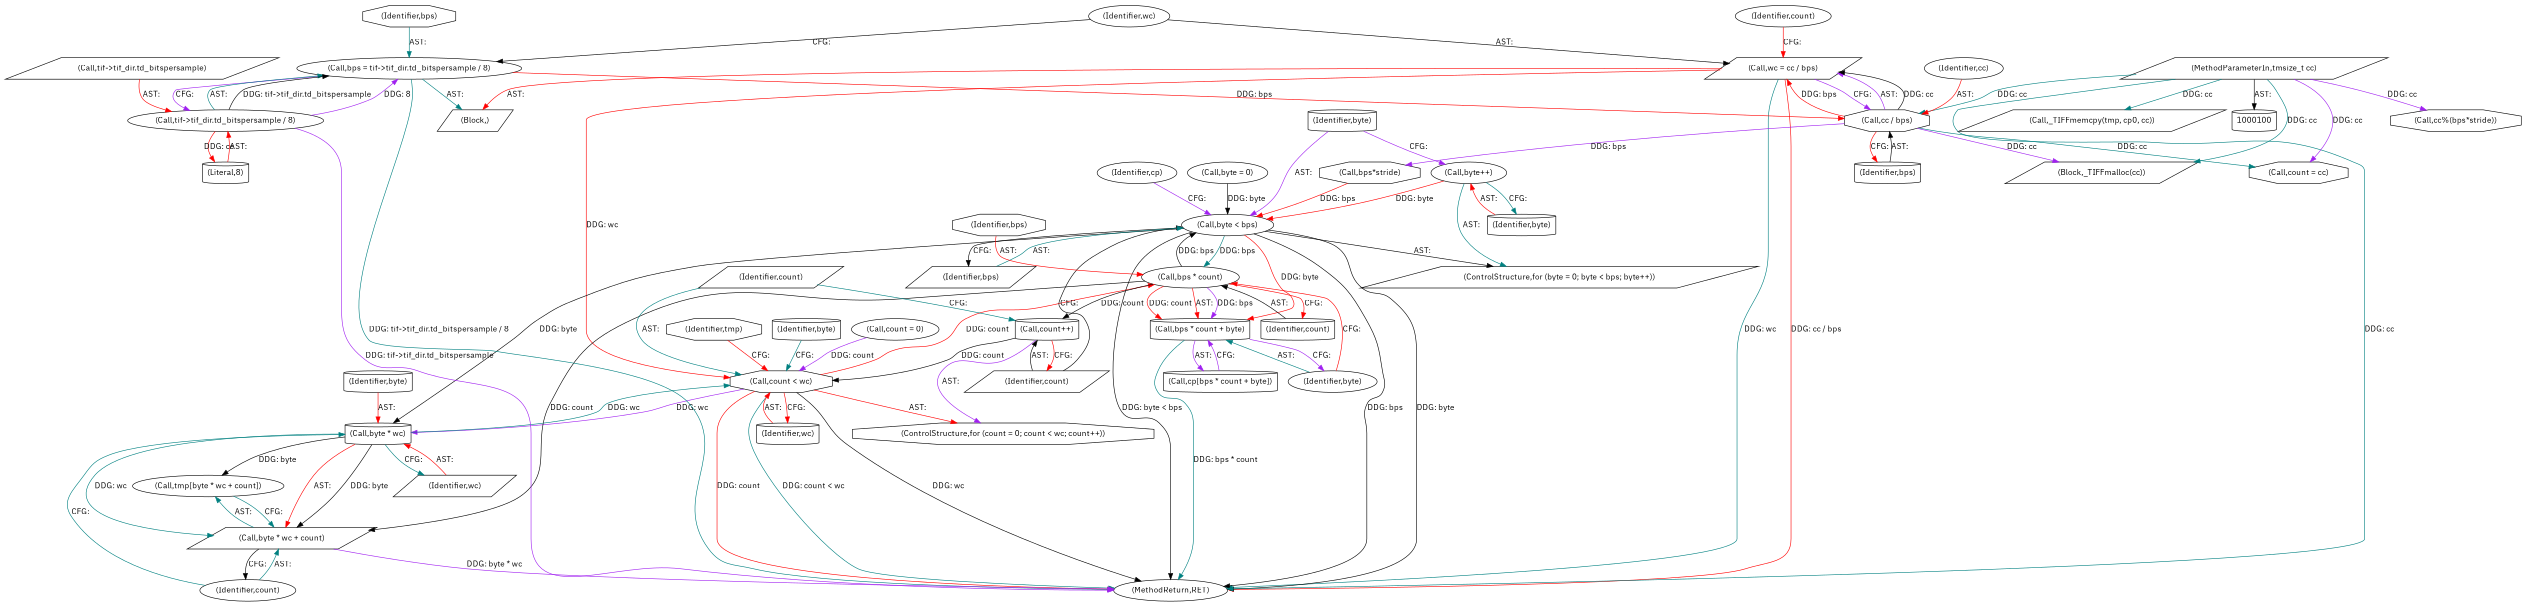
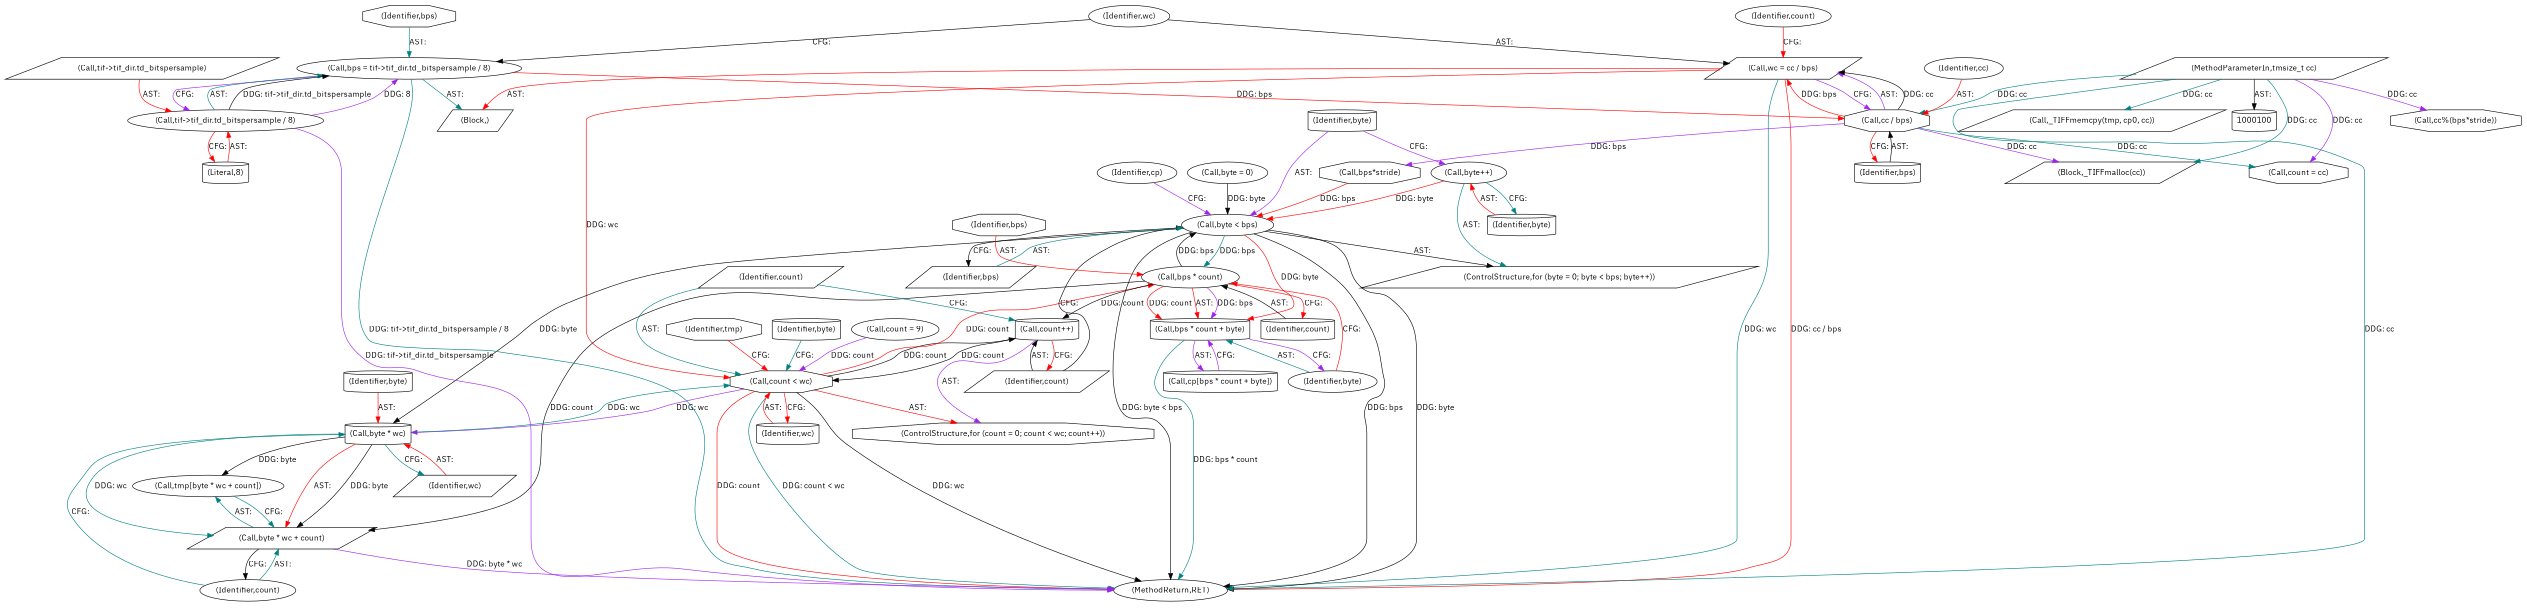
edge "(Call,tif->tif_dir.td_bitspersample / 8)" -> "(Literal,8)": label "DDG: cc" -> "CFG: "
node "(Call,count = 0)": label "(Call,count = 0)" -> "(Call,count = 9)"
edge "(Call,count < wc)" -> "(Call,count++)": added, label "DDG: count"
